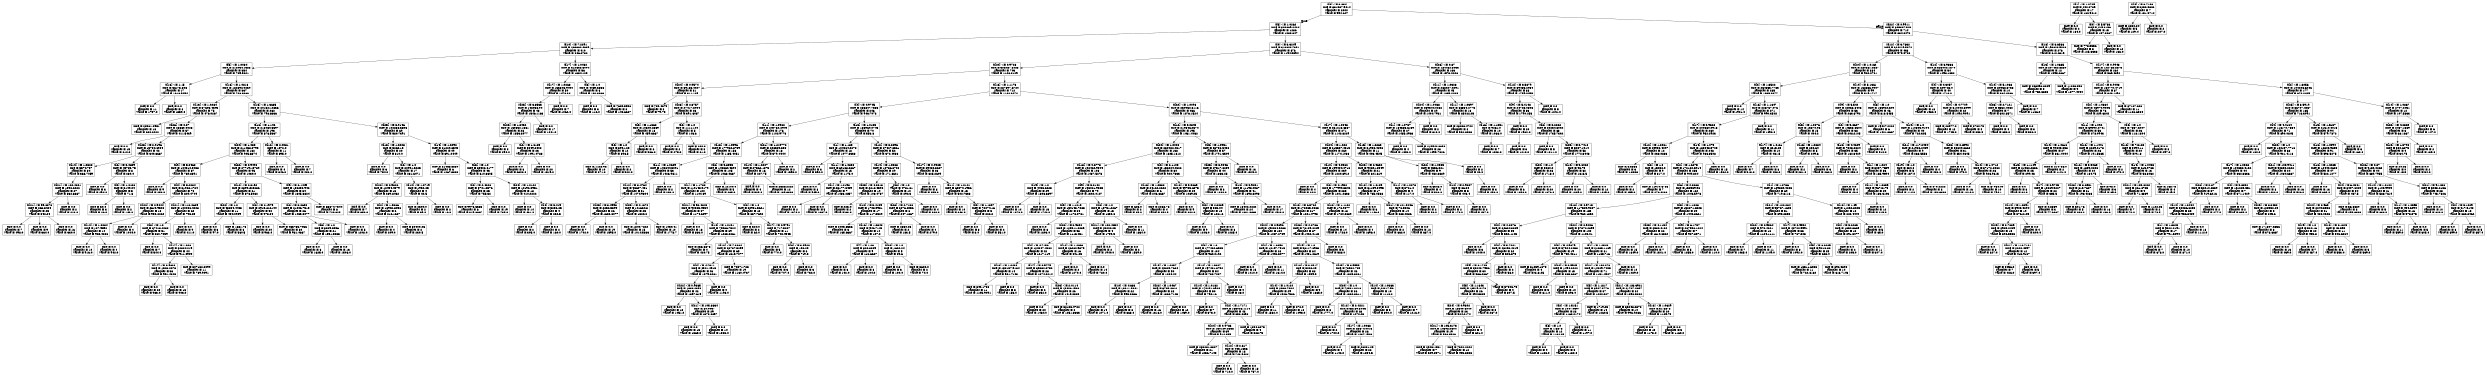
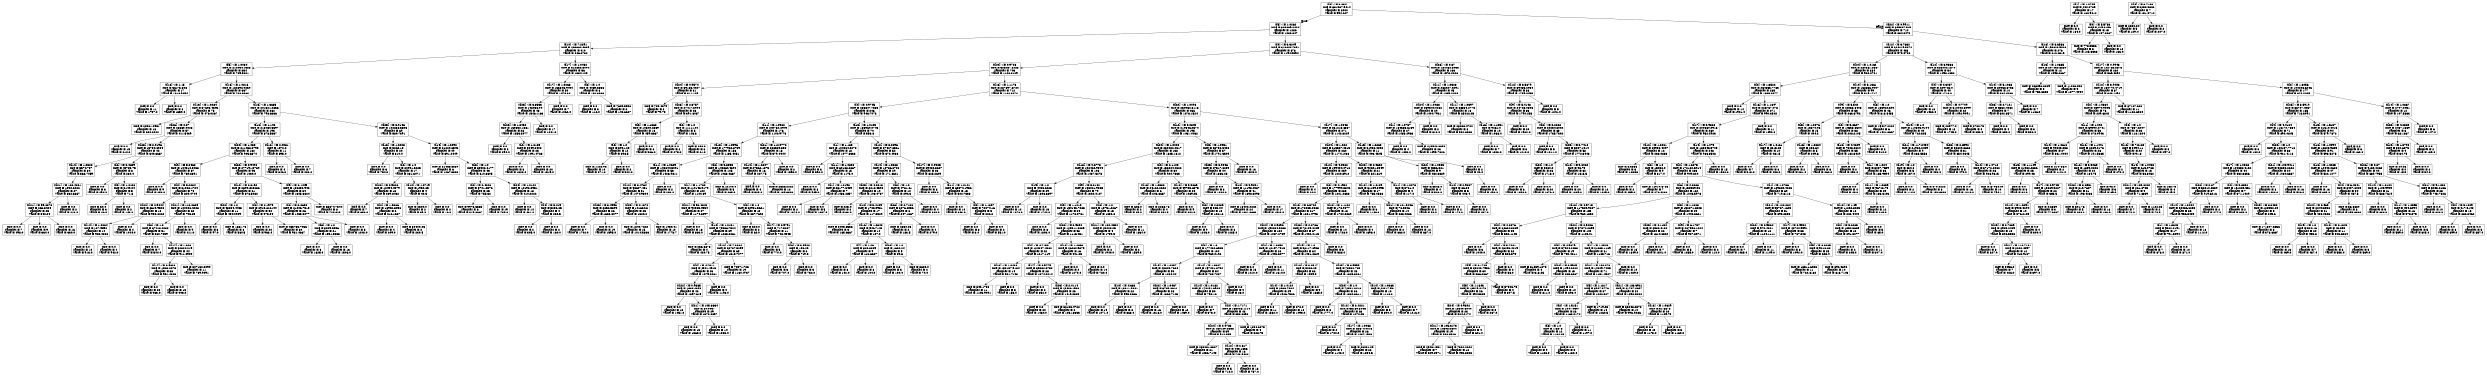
edge "mse = 0.0 samples = 20 value = 1962.0" -> "mse = 0.0 samples = 3 value = 1213.0": now "X[16] <= 1.1351 mse = 9261.0 samples = 10 value = 1066.0" -> "mse = 0.0 samples = 3 value = 1213.0"
node "mse = 0.0 samples = 3 value = 6308.0": label "mse = 0.0 samples = 3 value = 6308.0" -> "mse = 0.0 samples = 3 value = 1308.0"
node "X[8] <= 1.0 value = 4781.61 samples = 10 value = 292.3": label "X[8] <= 1.0 value = 4781.61 samples = 10 value = 292.3" -> "X[8] <= 1.0 mse = 4781.61 samples = 10 value = 292.3"
